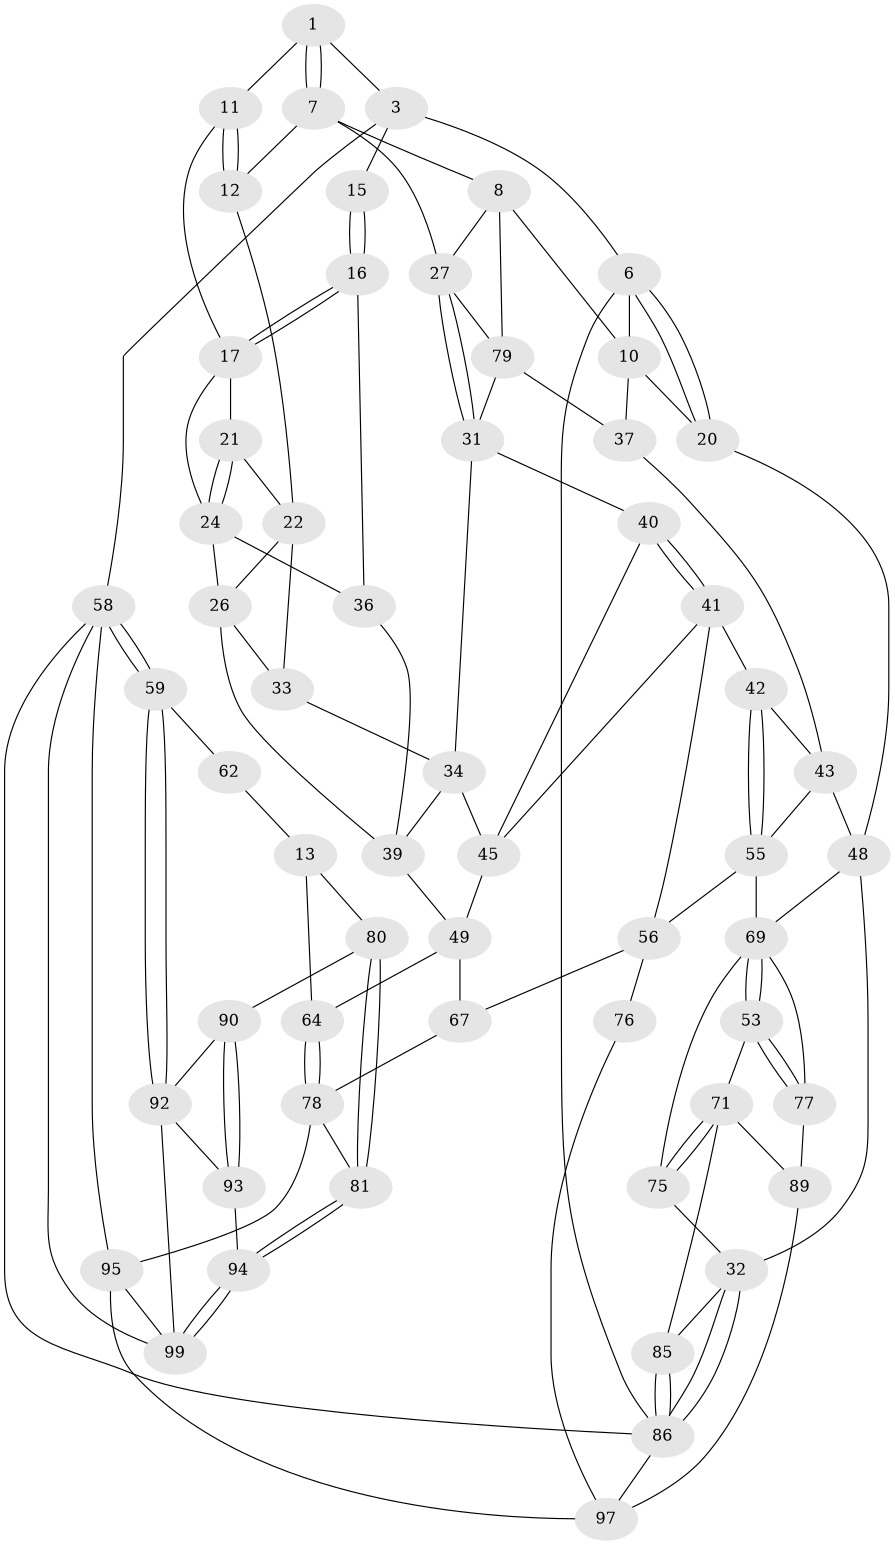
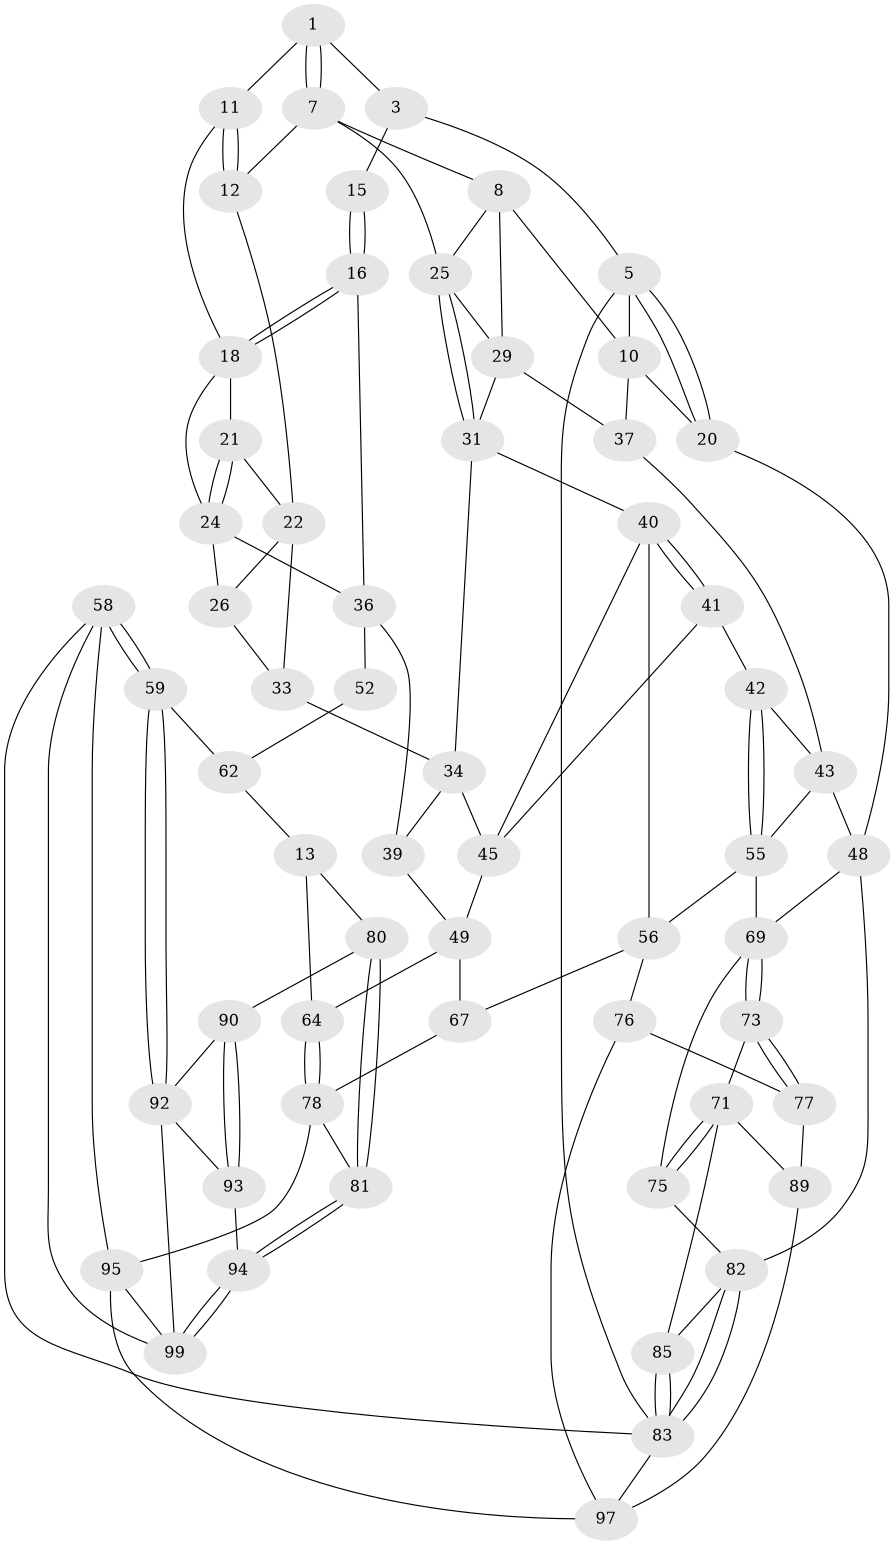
node "27": label "27" -> "25"
node "6": label "6" -> "5"
edge "3" -- "58": removed
node "17": label "17" -> "18"
node "79": label "79" -> "29"
node "52": added
edge "26" -- "39": removed
edge "41" -- "56": now "40" -- "56"
edge "69" -- "77": now "76" -- "77"
node "53": label "53" -> "73"
node "32": label "32" -> "82"
node "86": label "86" -> "83"
